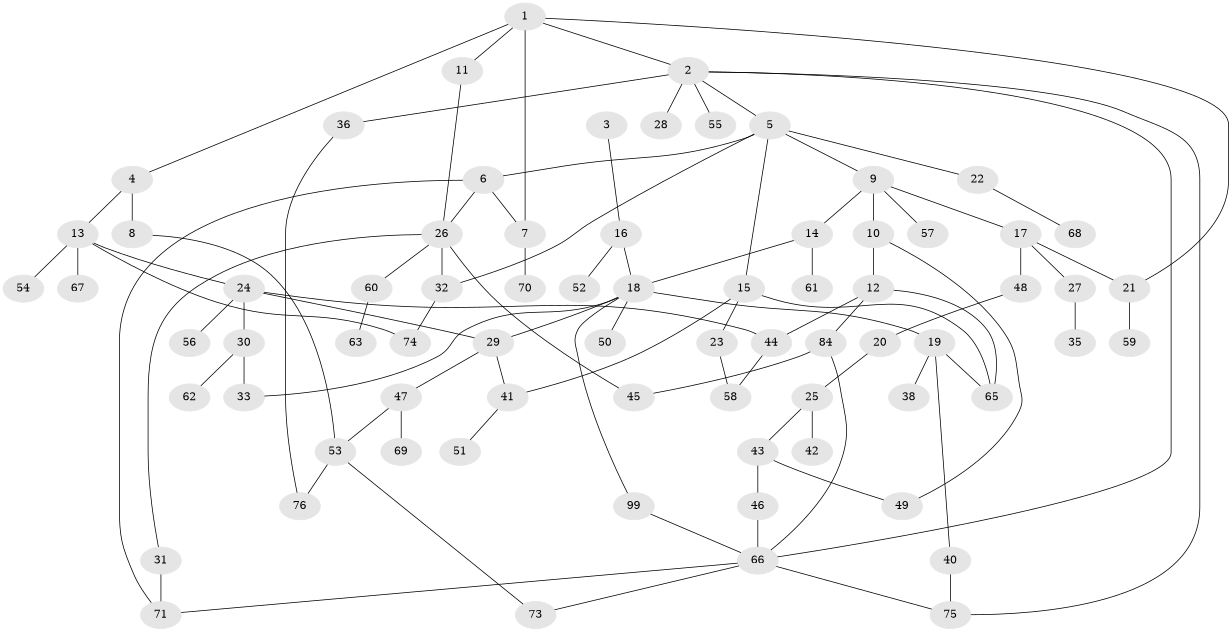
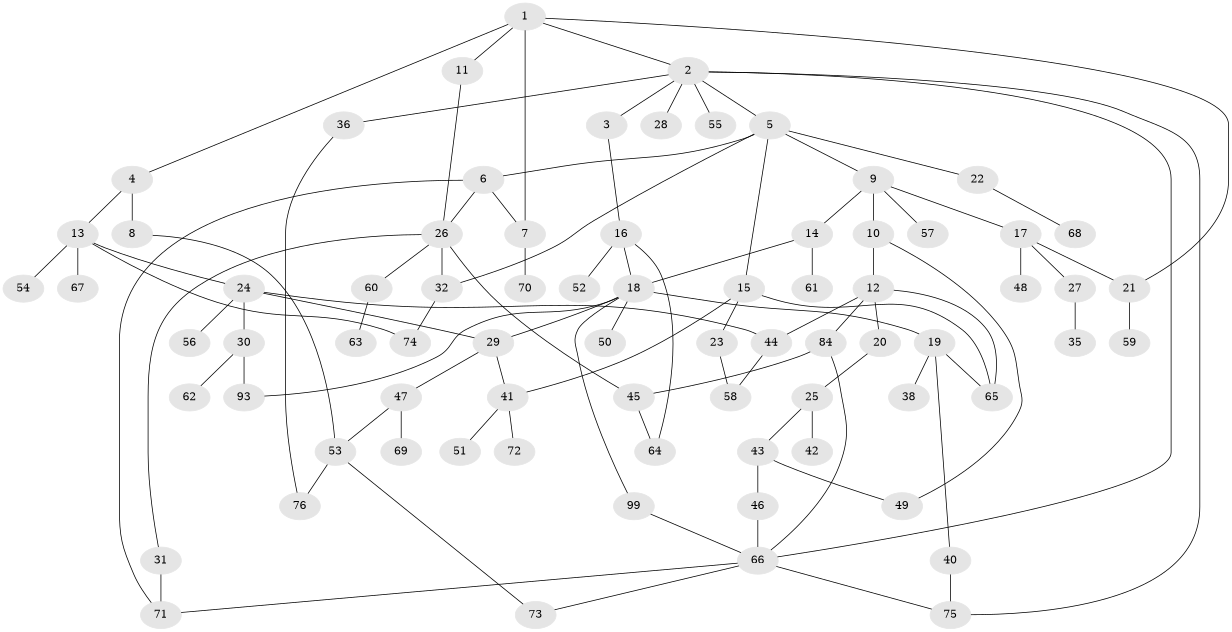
edge "2" -- "3": added
edge "48" -- "20": now "12" -- "20"
node "33": label "33" -> "93"
node "72": added
node "64": added
